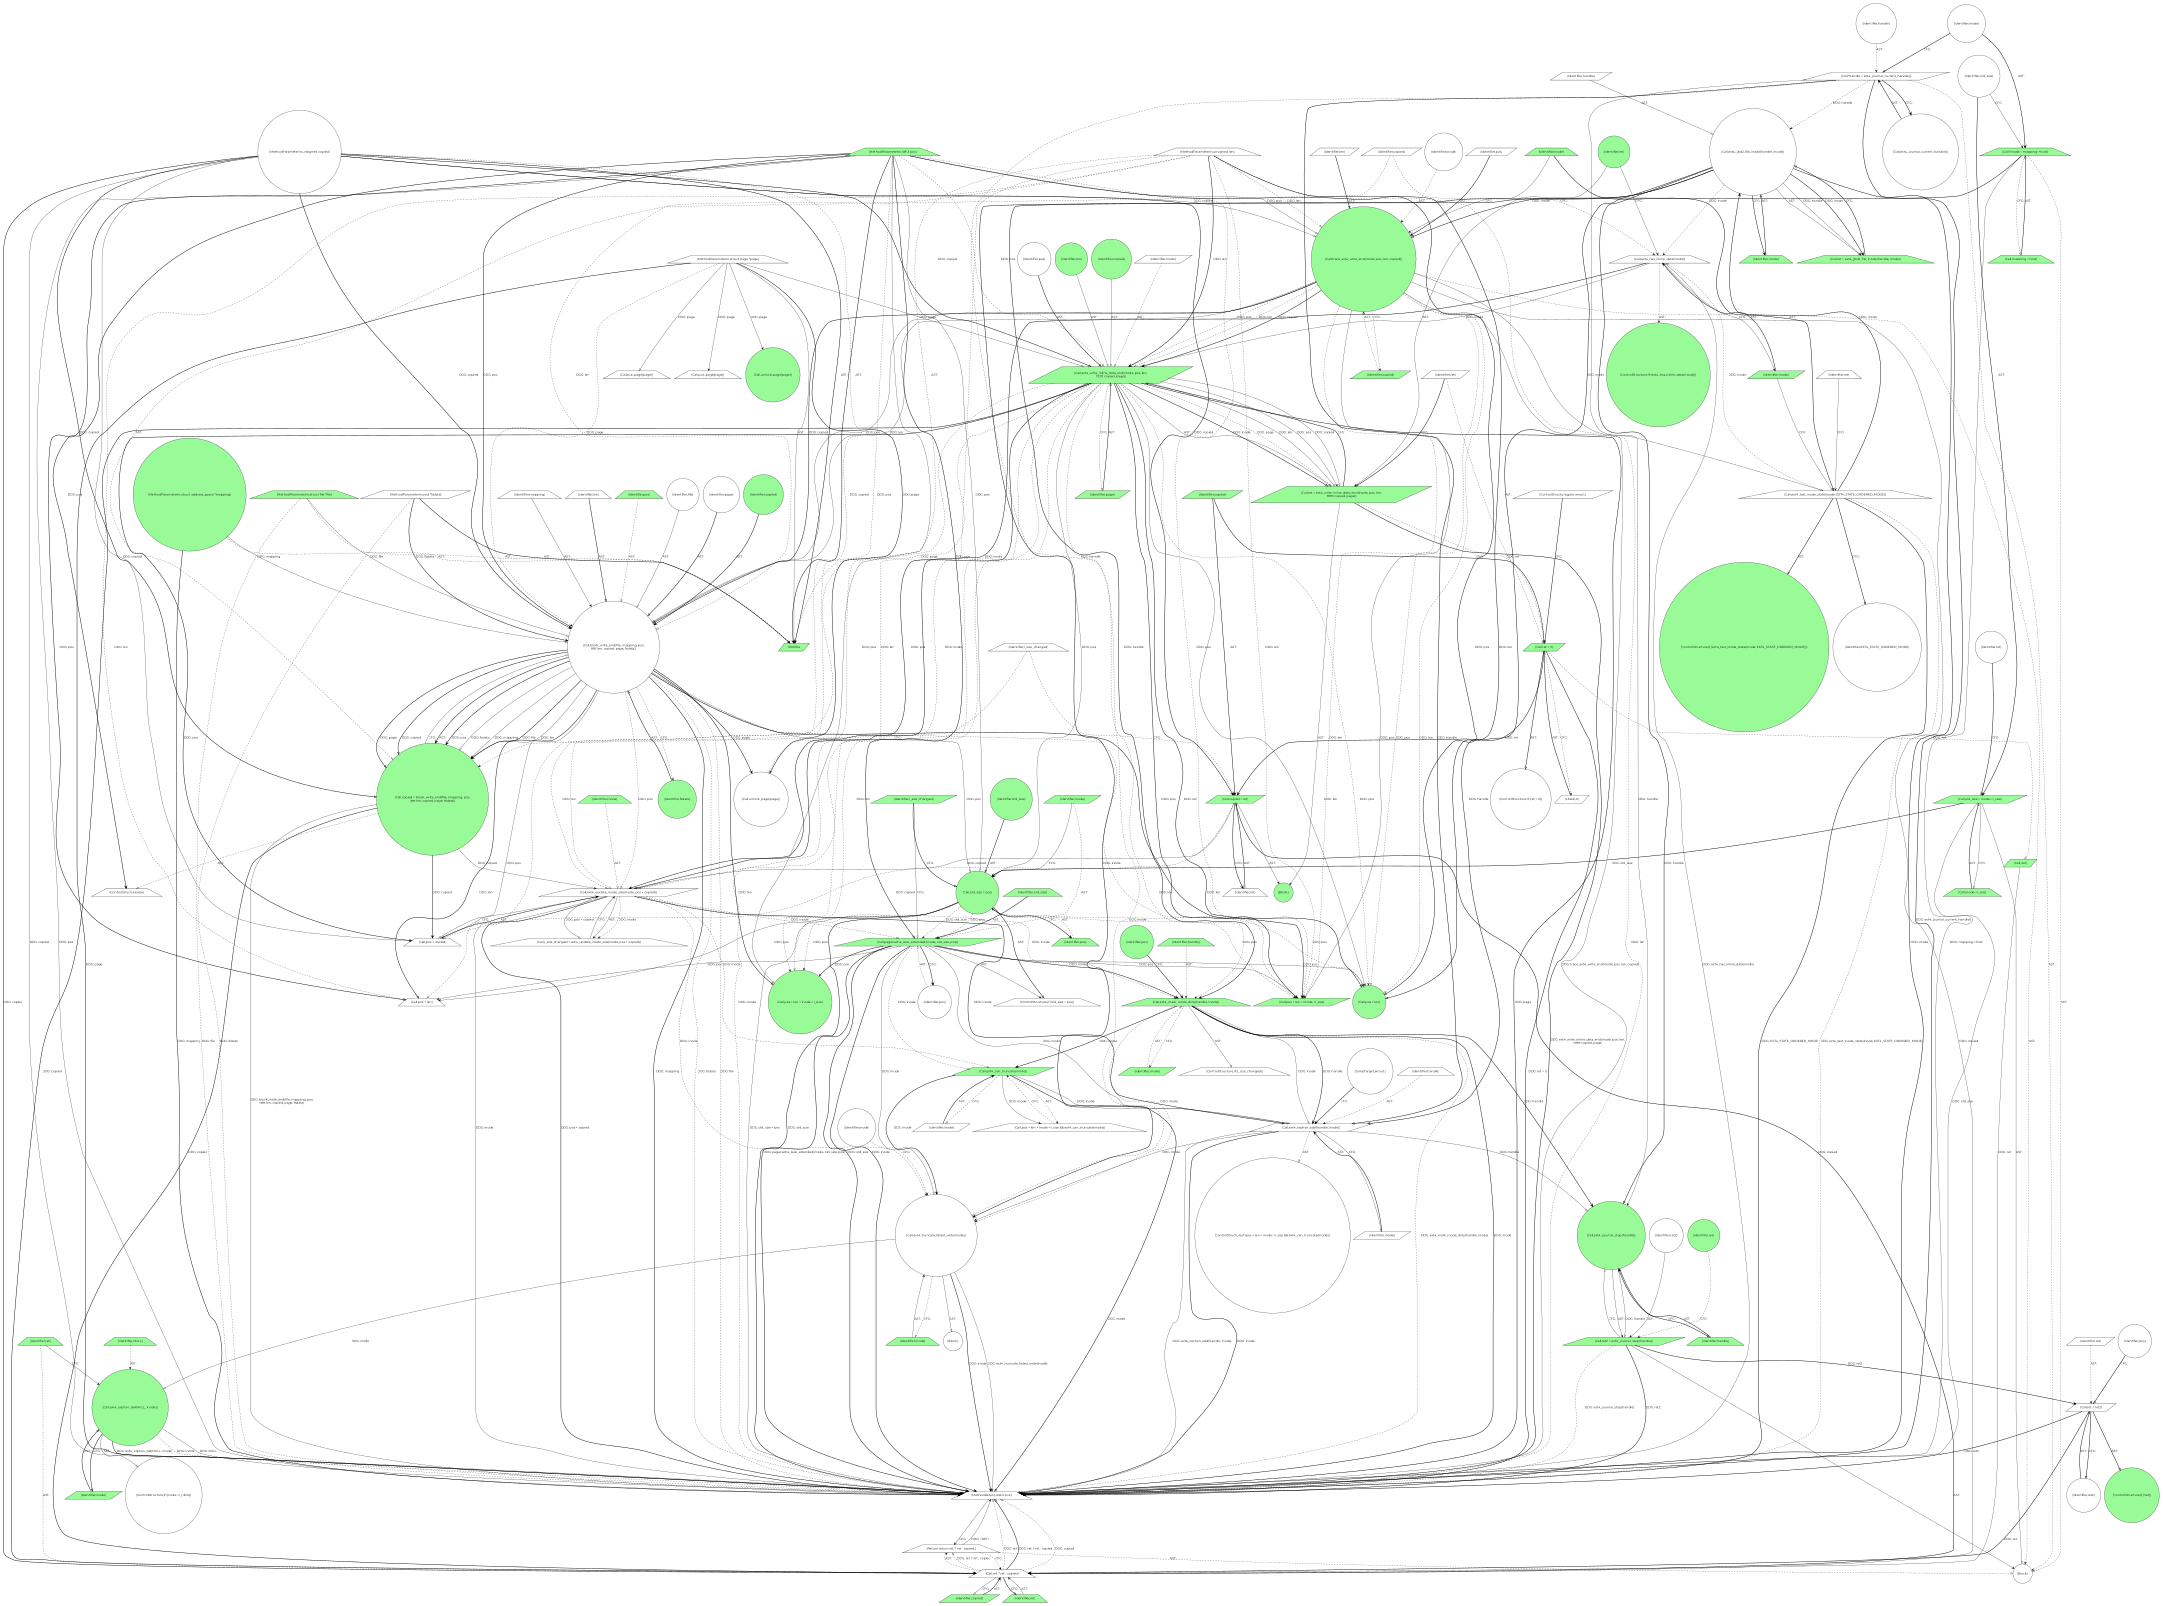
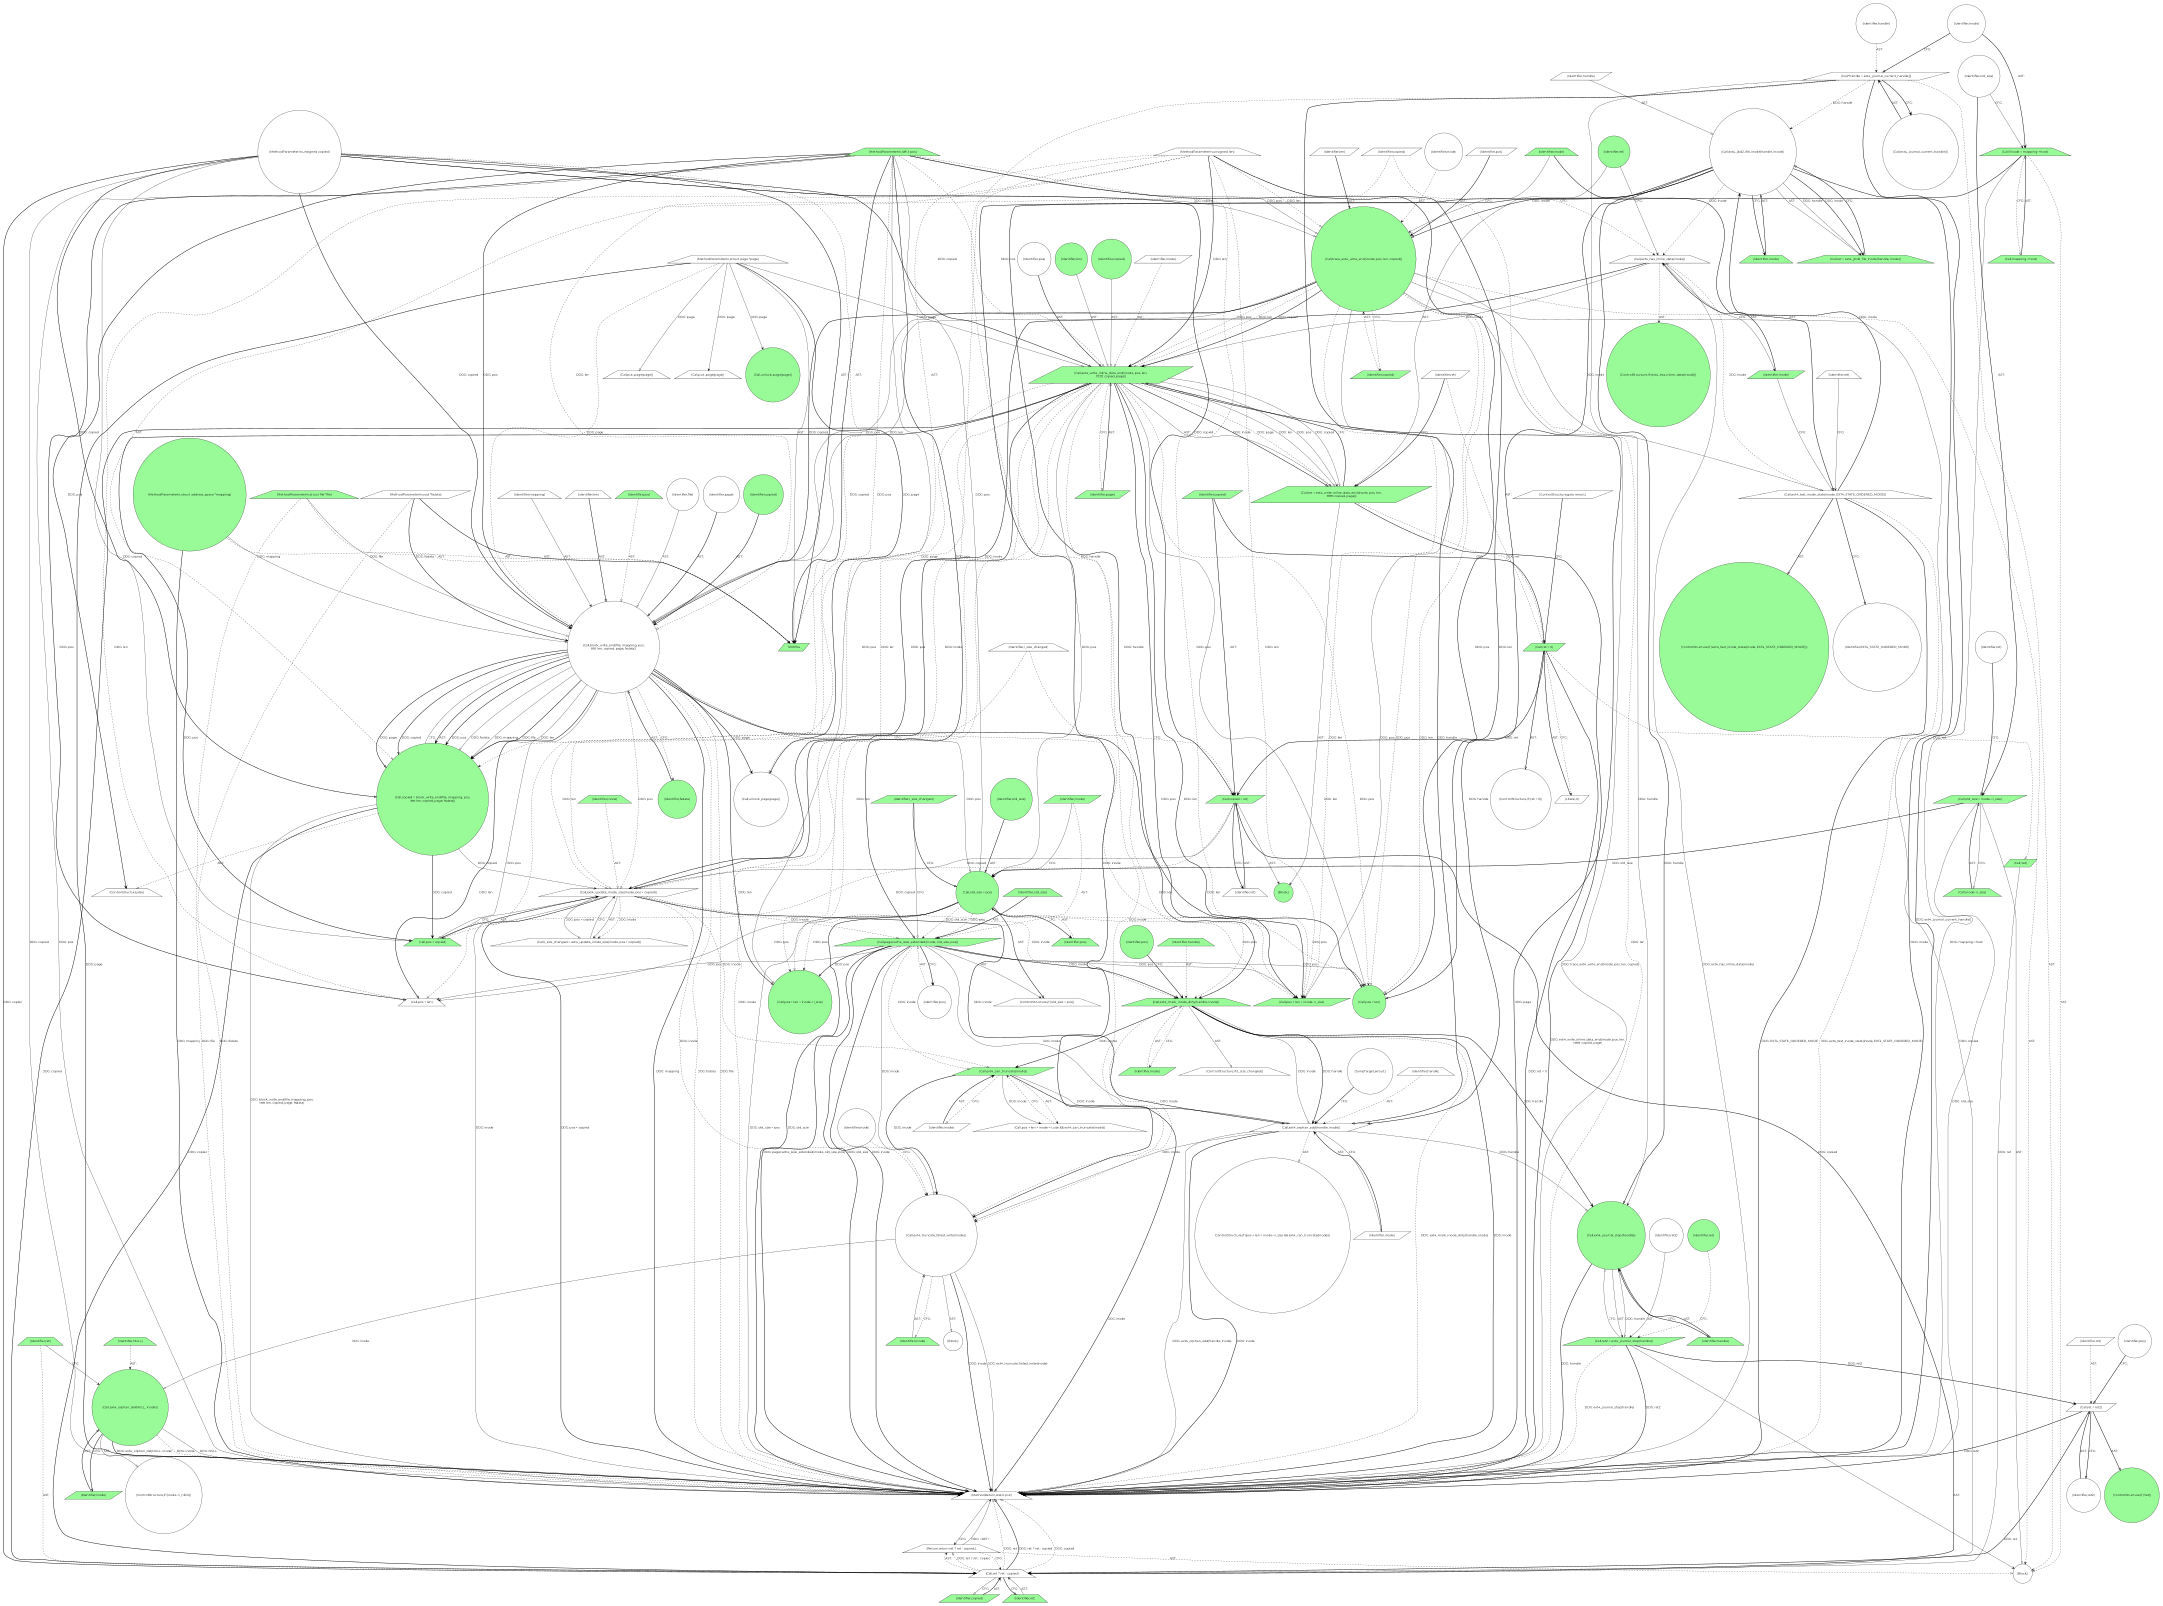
node "(Call,pos + copied)": fillcolor white -> palegreen
edge "(Call,ext4_journal_stop(handle))" -> "(MethodReturn,static put)": added, label "DDG: handle"
